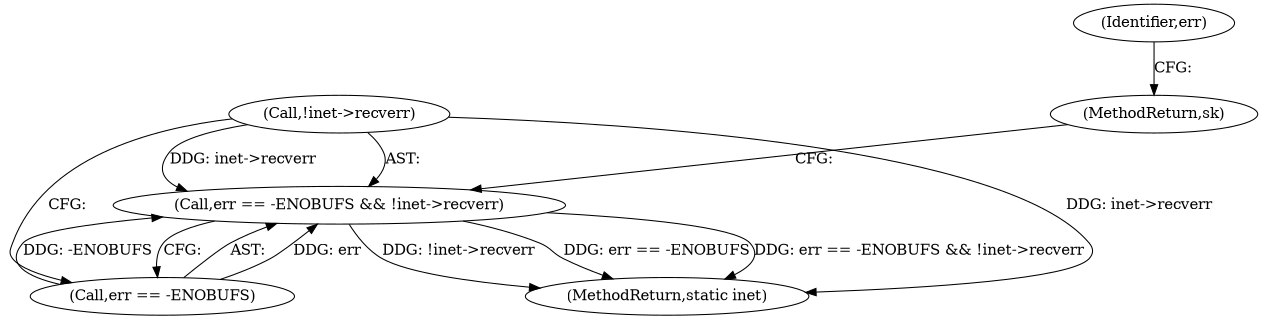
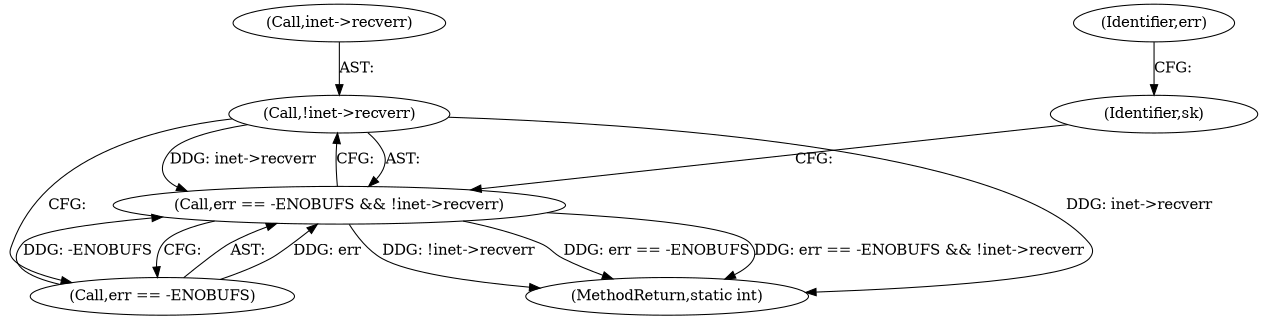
node "(Call,inet->recverr)": added
node "(MethodReturn,sk)": label "(MethodReturn,sk)" -> "(Identifier,sk)"
edge "(Call,err == -ENOBUFS && !inet->recverr)" -> "(Call,!inet->recverr)": added, label "CFG:"
node "(MethodReturn,static inet)": label "(MethodReturn,static inet)" -> "(MethodReturn,static int)"
